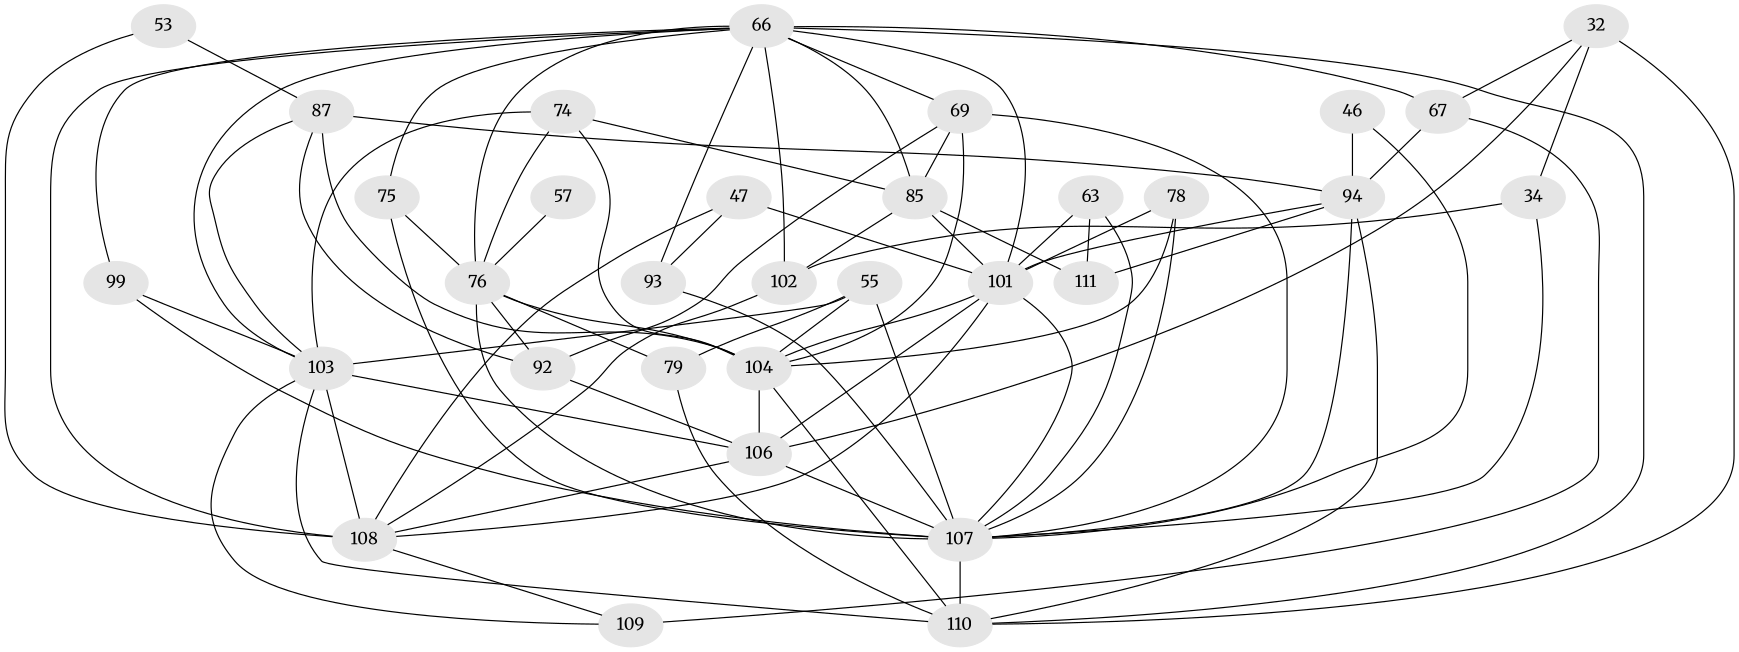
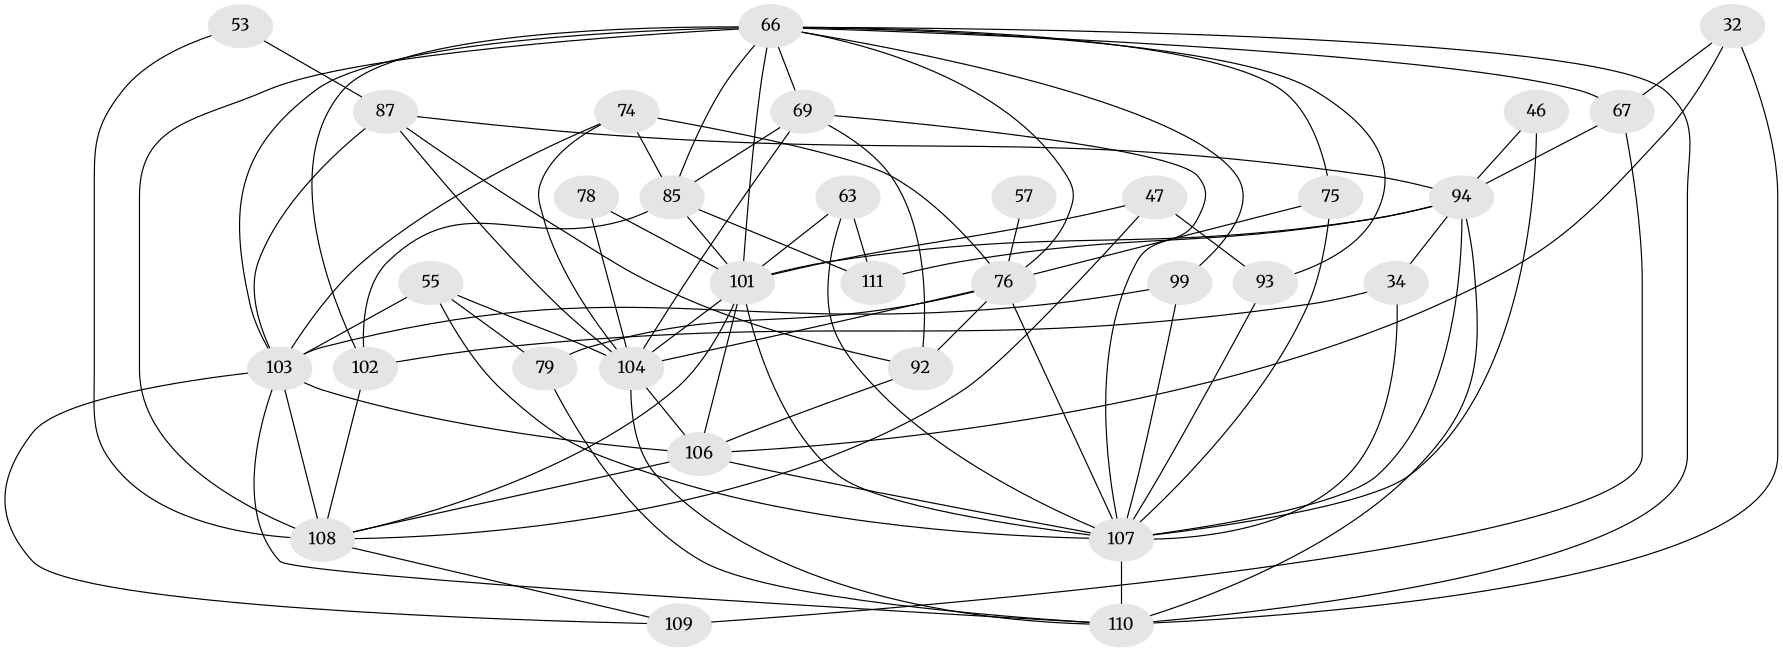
edge "32" -- "34": now "94" -- "34"
edge "78" -- "107": removed
